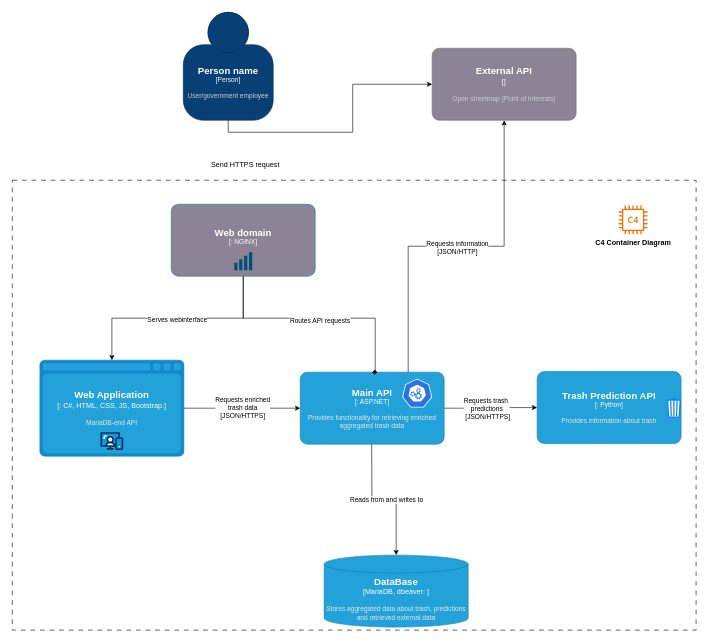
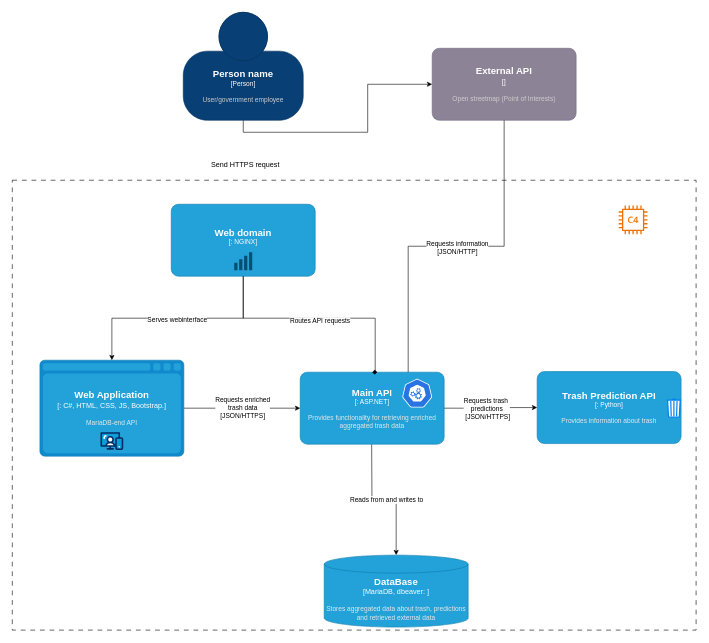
node "Person name [Person] User/government employee": size 90x108 -> 120x108
edge "Main API [: ASP.NET] Provides functionality for retrieving enriched aggregated trash data" -> "External API [] Open streetmap (Point of Interests)": arrowhead classic -> none
node "Web domain [: NGINX]": fillcolor #8c8496 -> #23a2d9
node "C4 Container Diagram": removed
